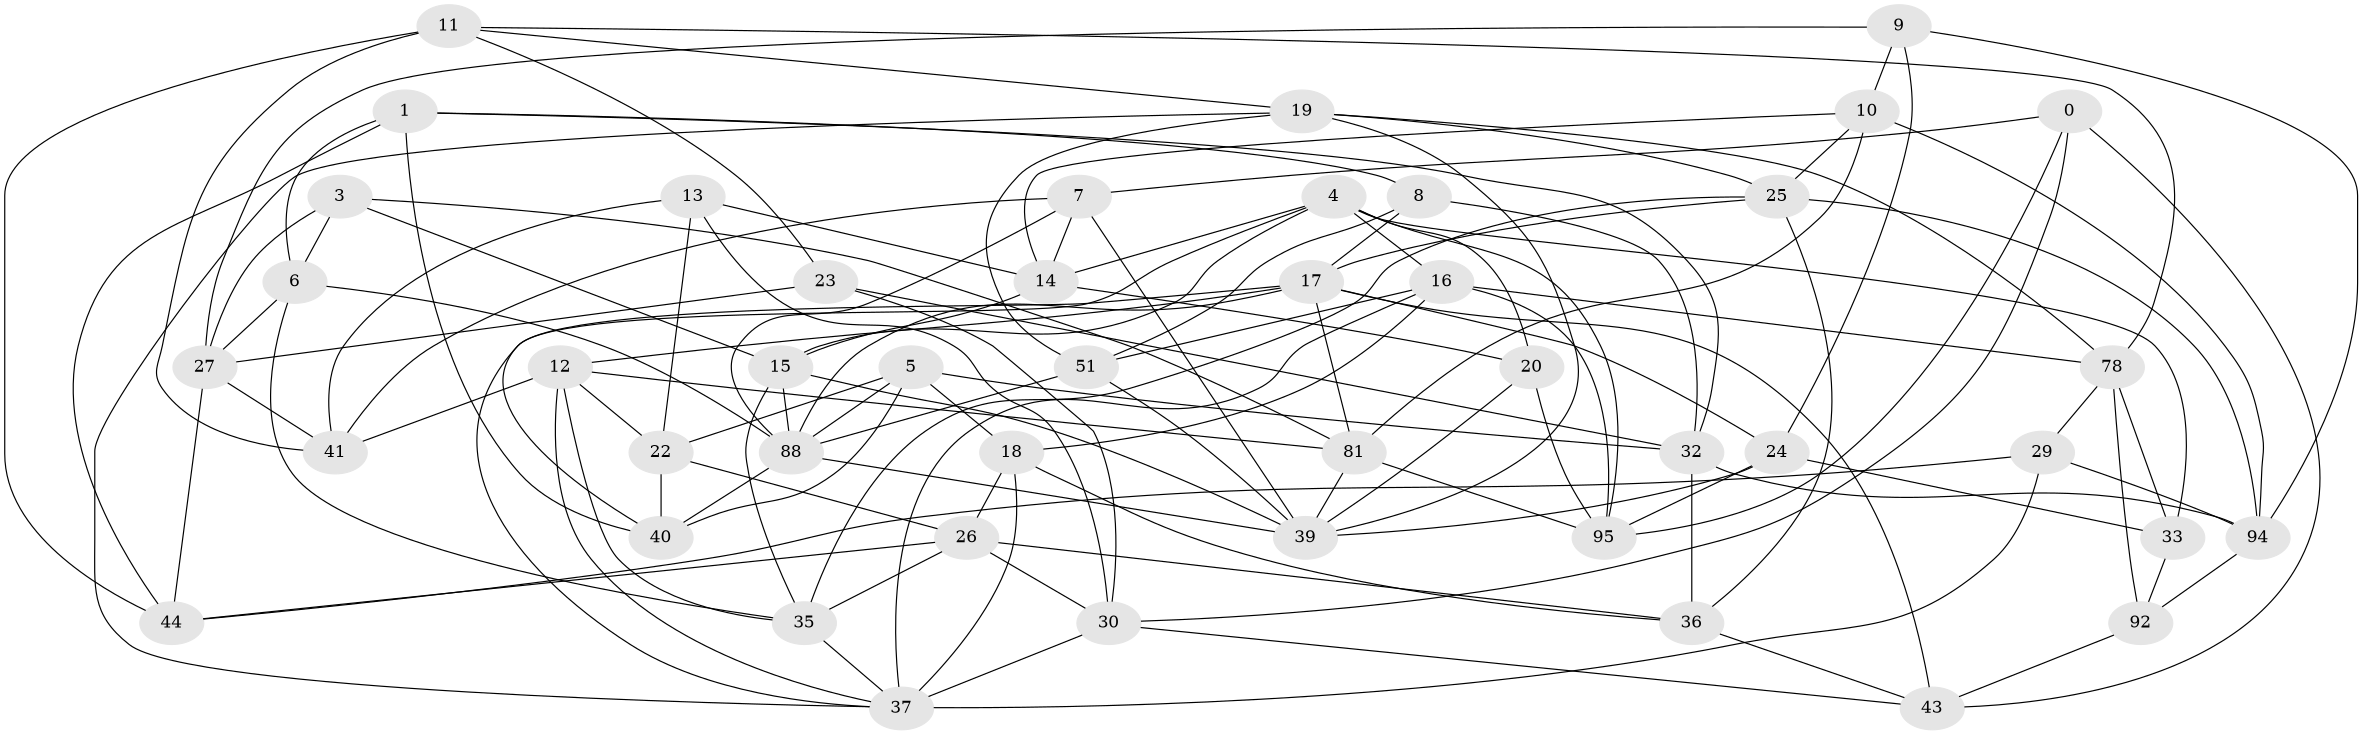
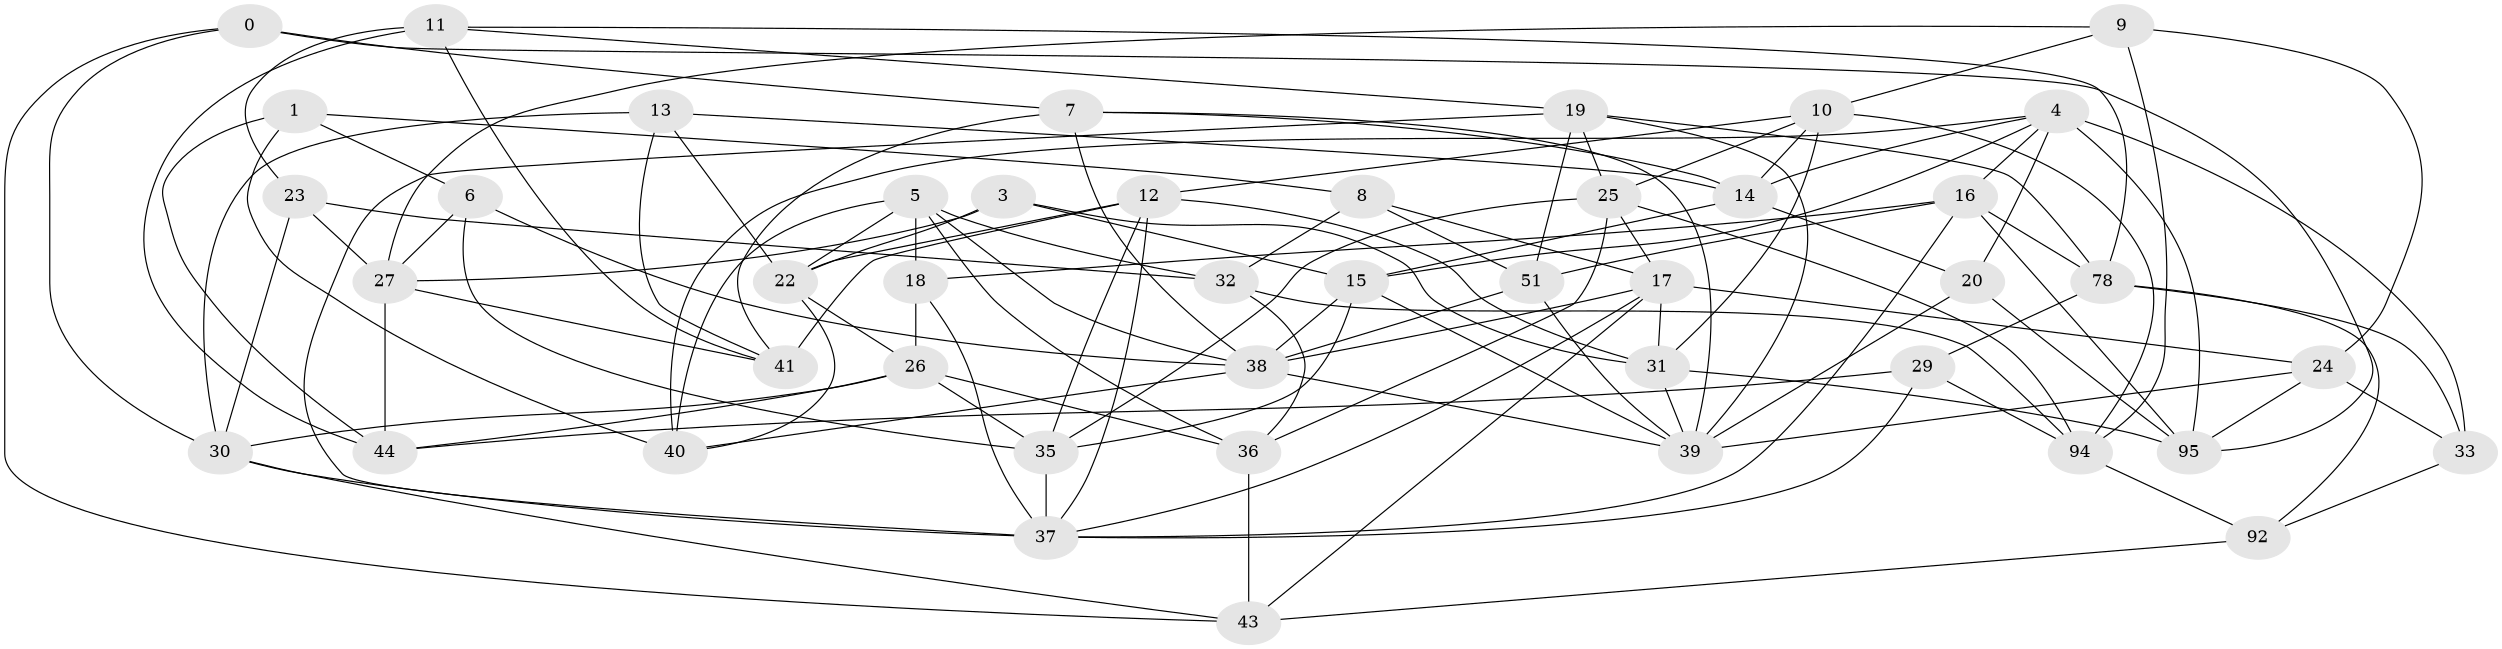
edge "1" -- "32": removed
edge "3" -- "6": now "3" -- "22"
edge "17" -- "12": now "10" -- "12"
node "88": label "88" -> "38"
node "81": label "81" -> "31"
edge "18" -- "36": now "5" -- "36"
